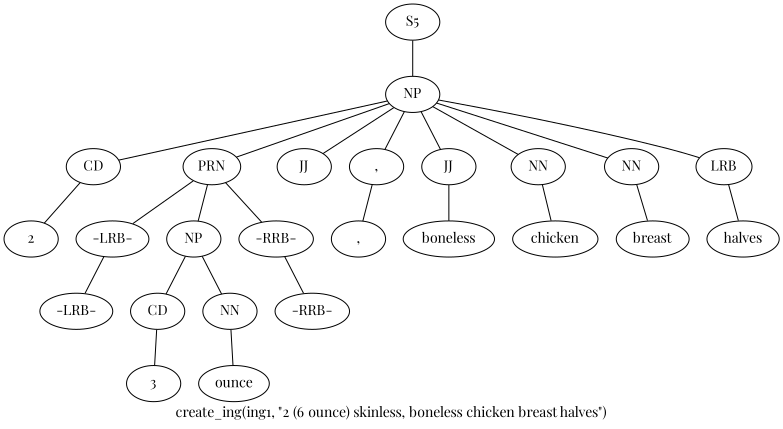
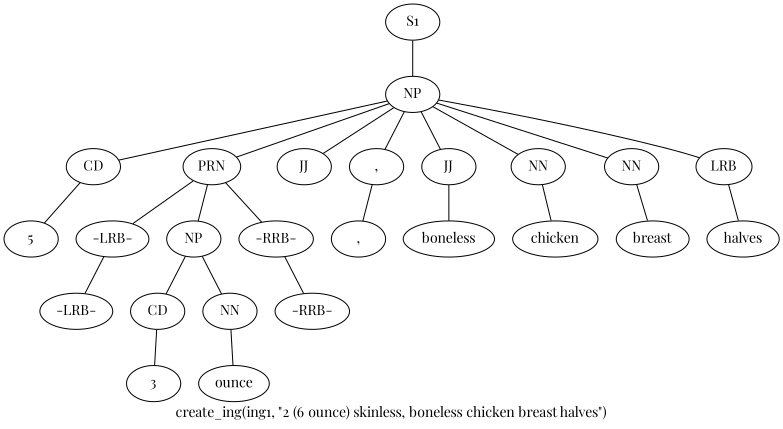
node "S5": label "S5" -> "S1"
node "2": label "2" -> "5"
